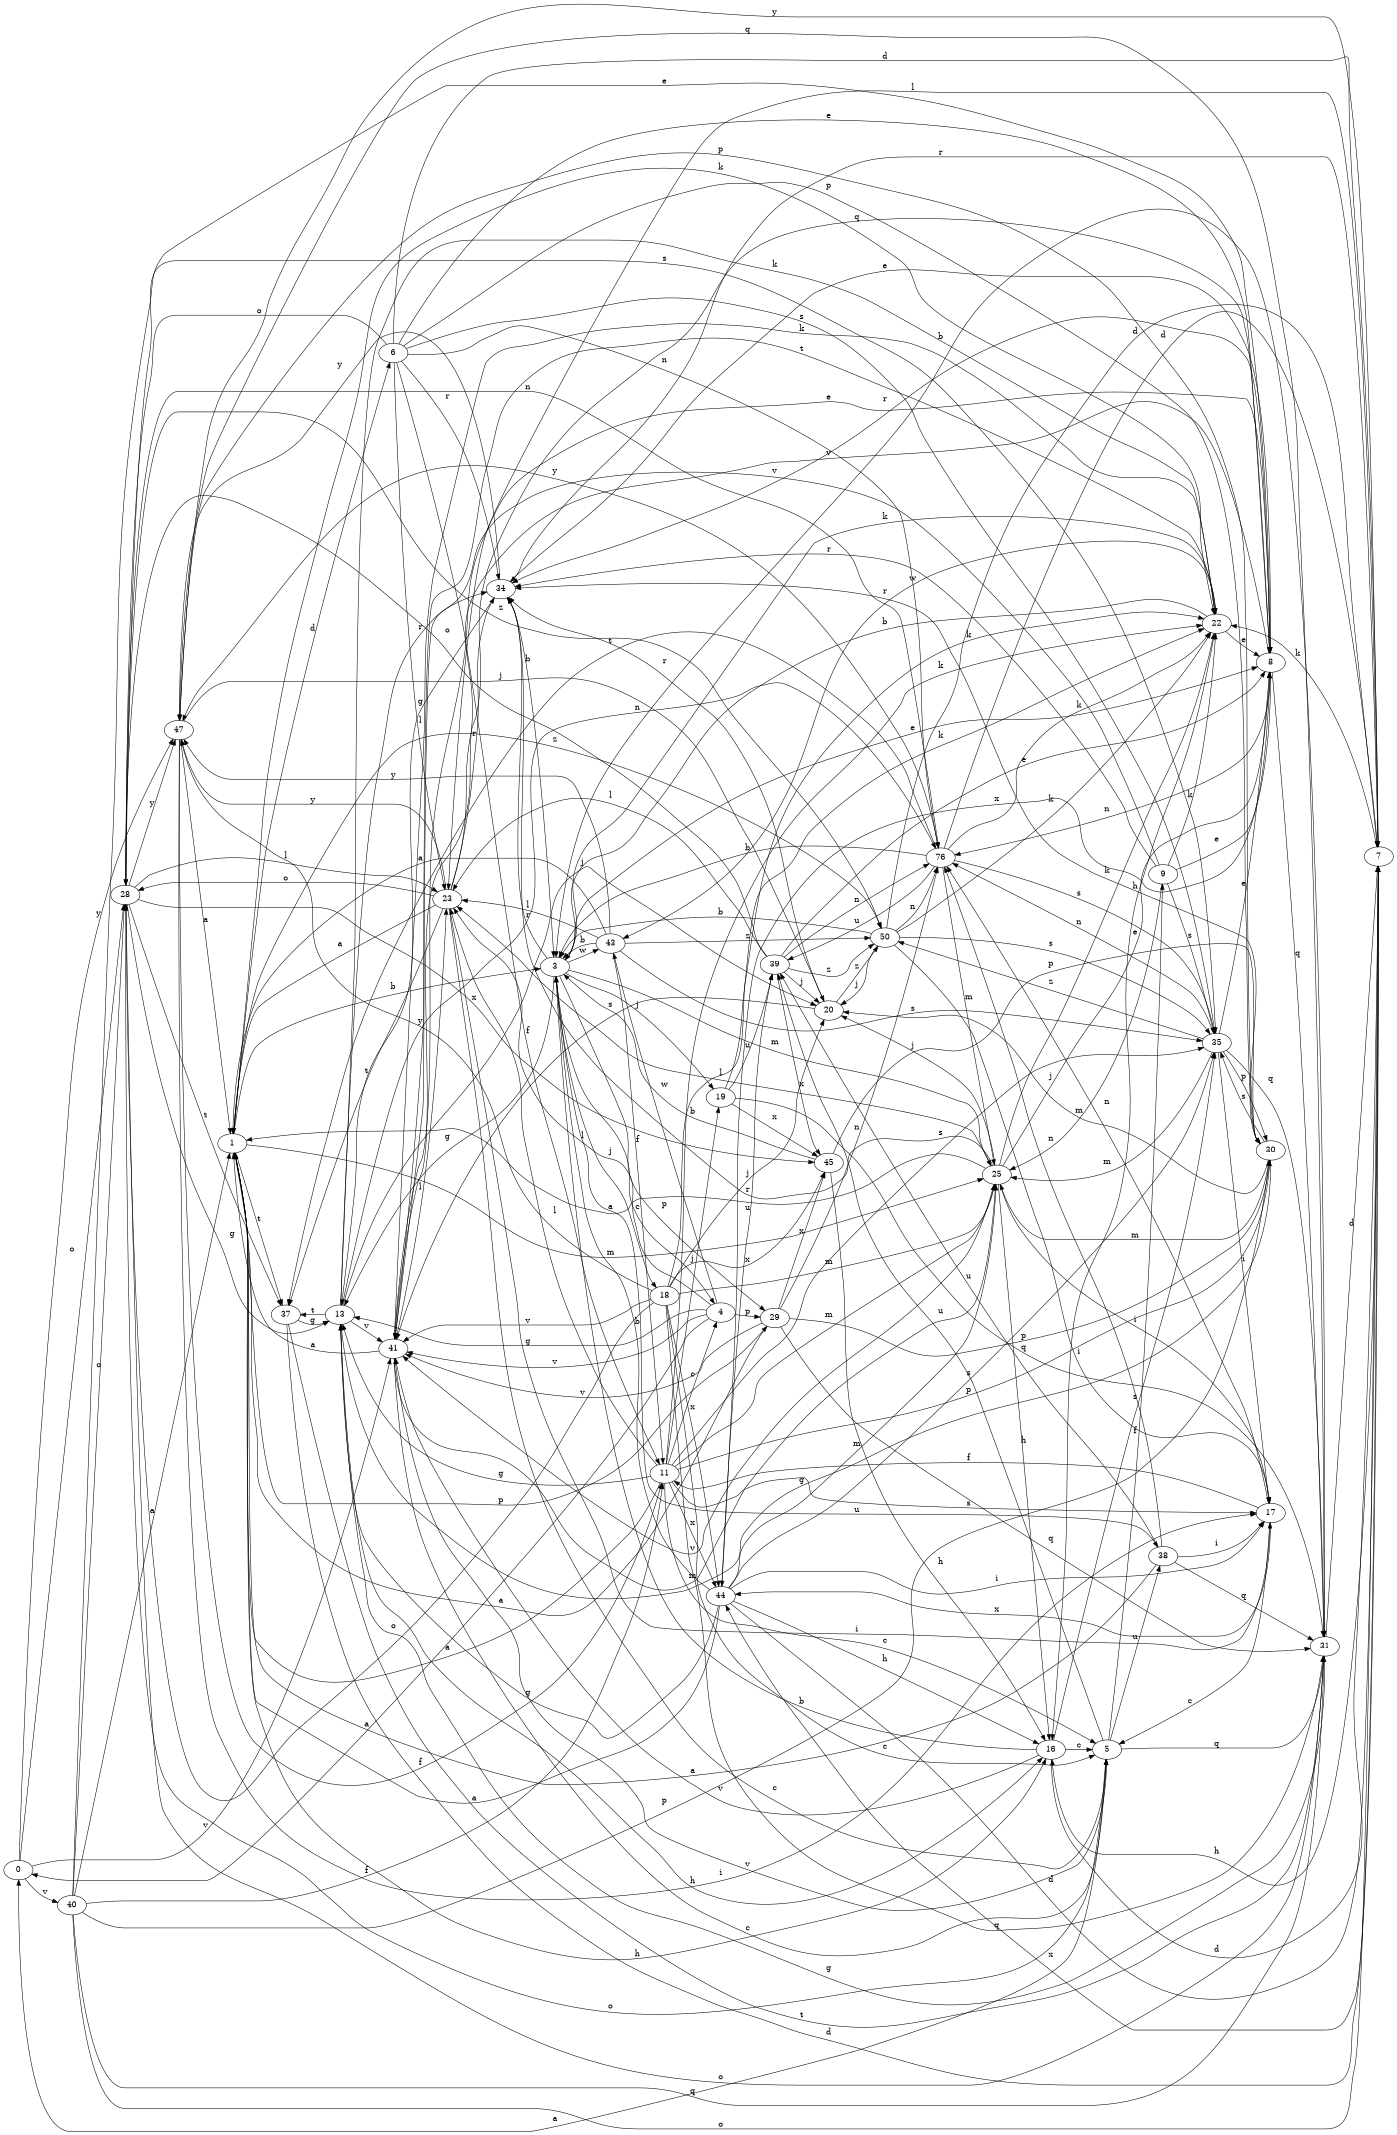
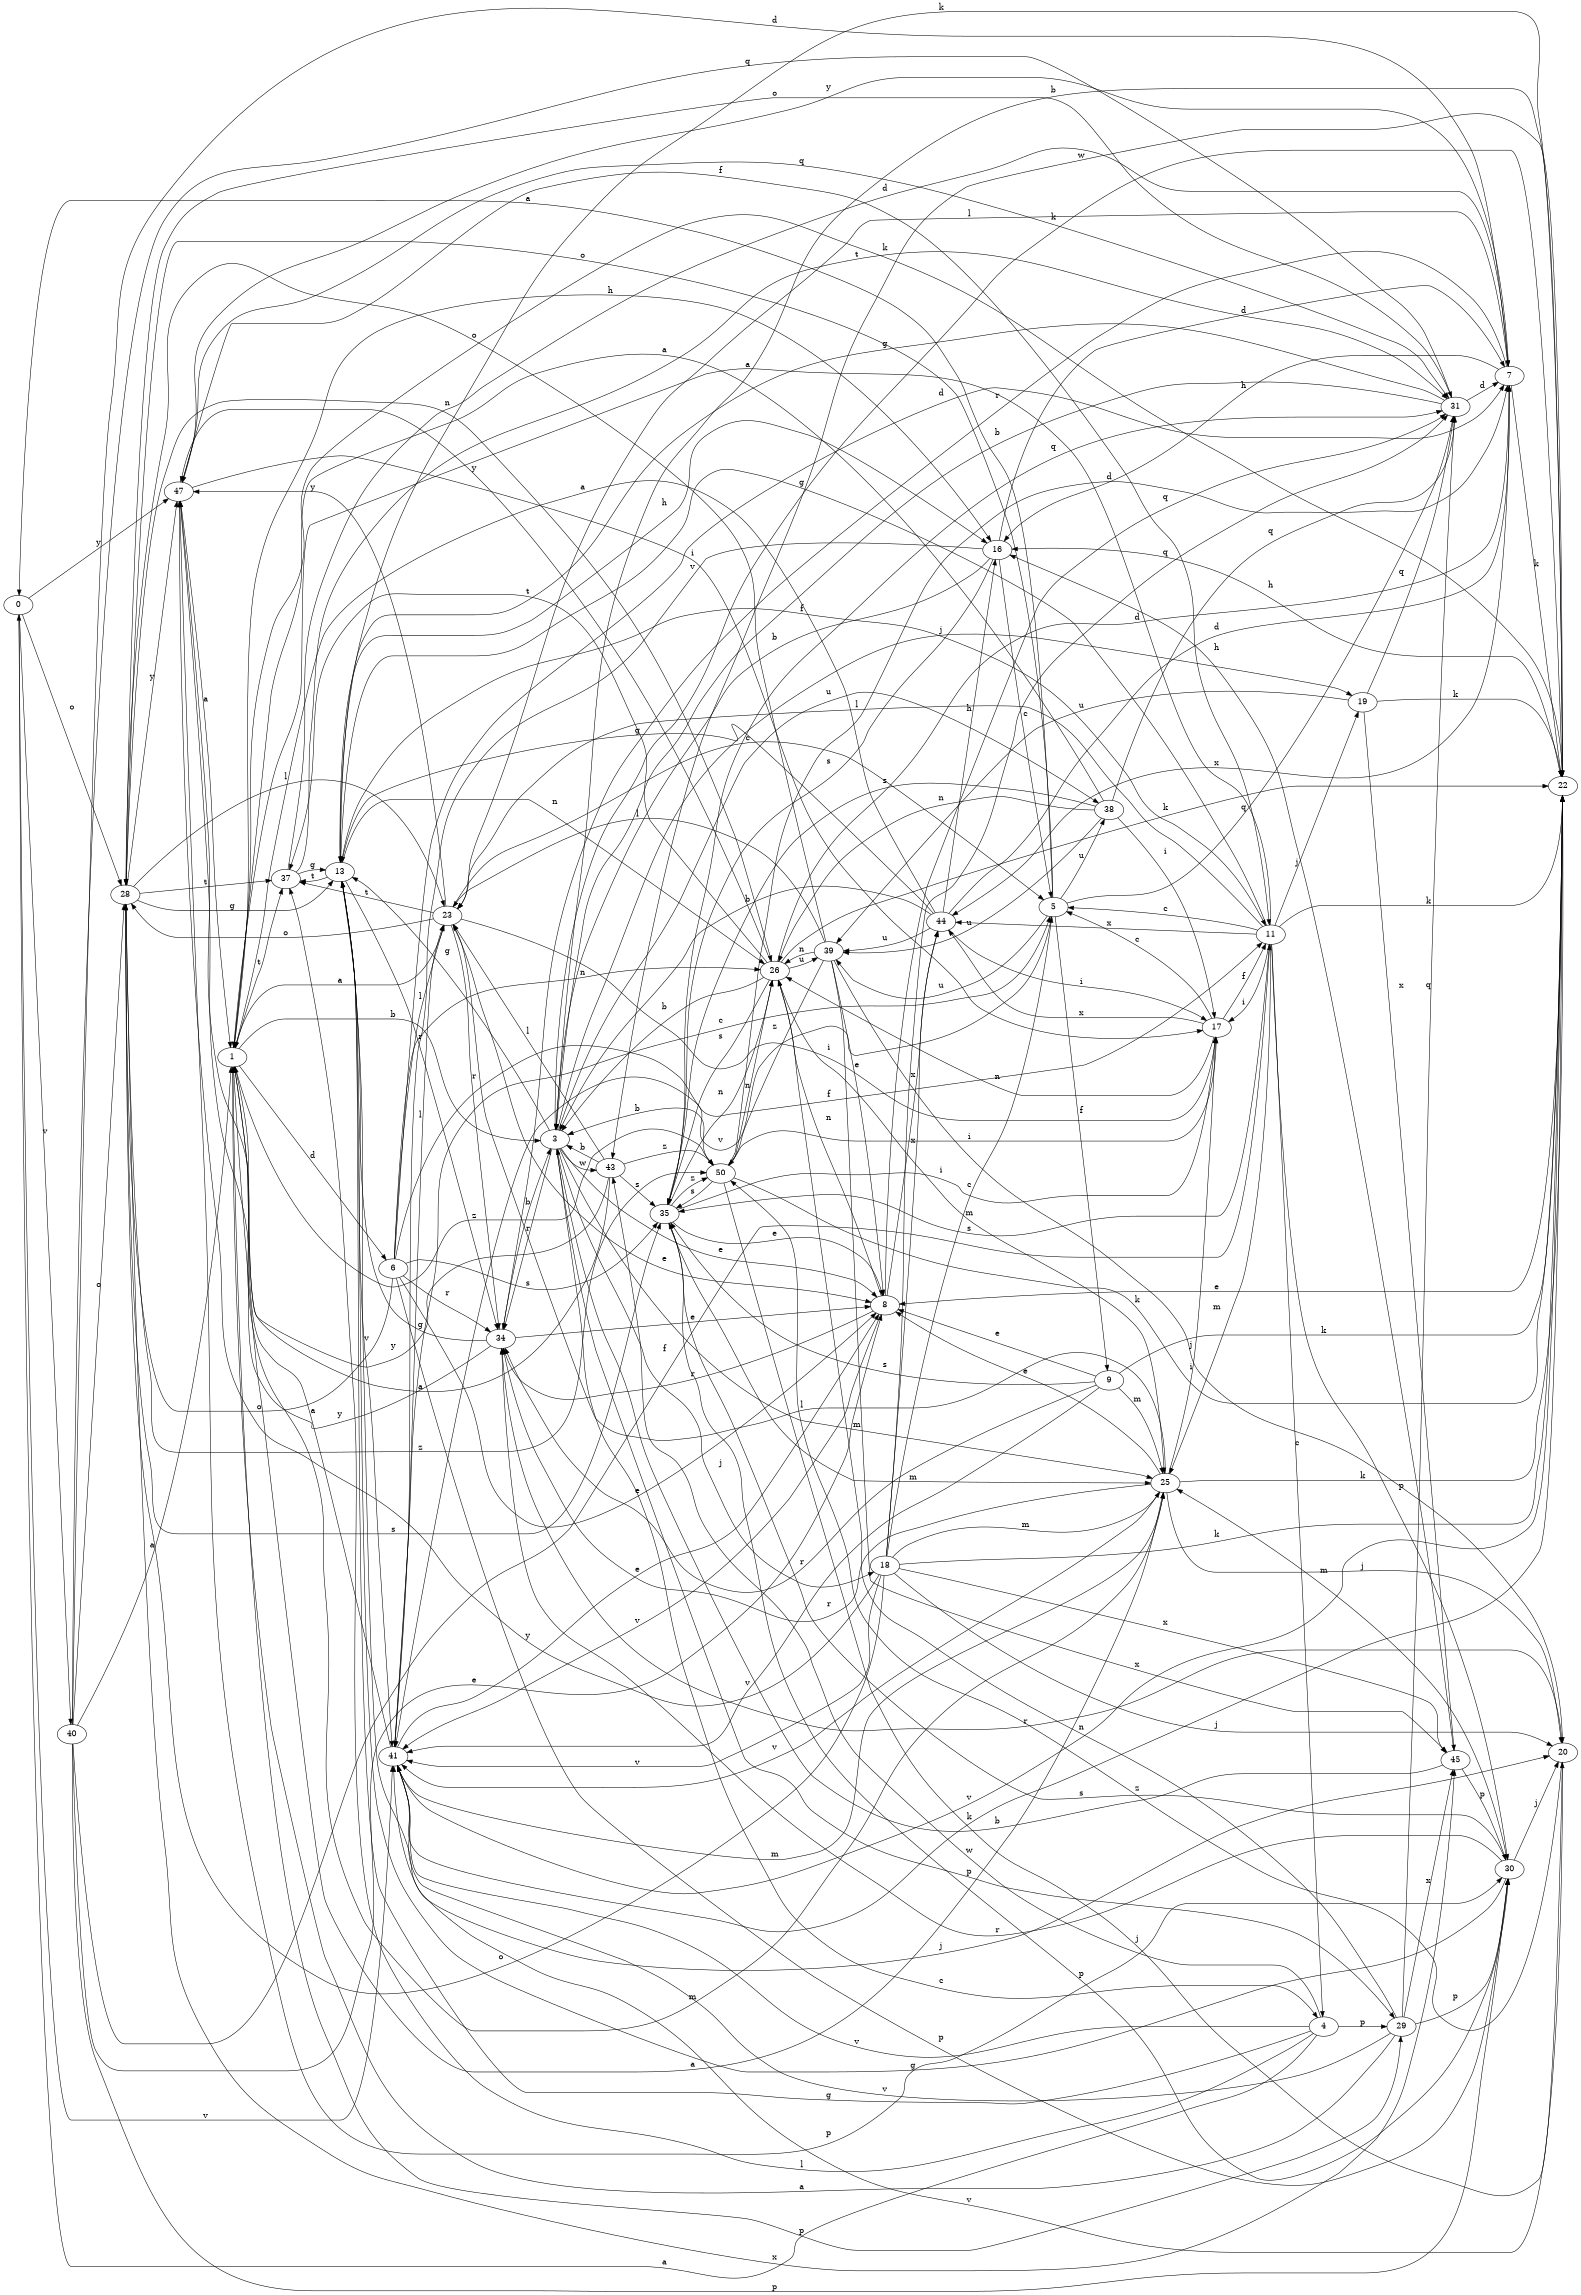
edge "23" -> "8": label "q" -> "e"
edge "22" -> "41": label "t" -> "v"
edge "47" -> "20": removed, label "j"
node "76": label "76" -> "26"
edge "20" -> "41": label "s" -> "v"
edge "4" -> "23": now "4" -> "37"
edge "43" -> "11": now "13" -> "11"
edge "44" -> "35": now "38" -> "35"
edge "44" -> "25": removed, label "m"
edge "25" -> "16": removed, label "h"
edge "11" -> "17": label "s" -> "i"
edge "40" -> "7": label "o" -> "d"
